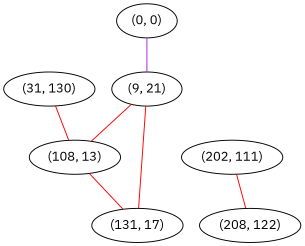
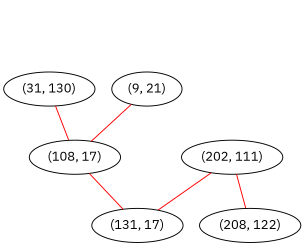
node "(0, 0)": removed
node "(108, 13)": label "(108, 13)" -> "(108, 17)"
edge "(9, 21)" -- "(131, 17)": now "(202, 111)" -- "(131, 17)"
